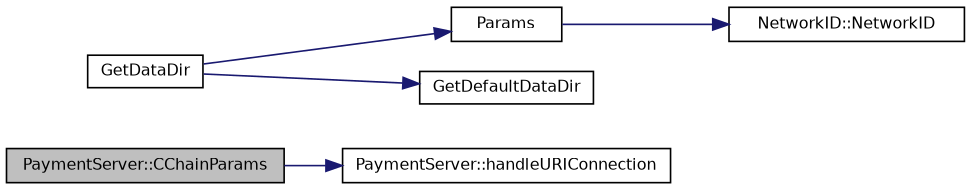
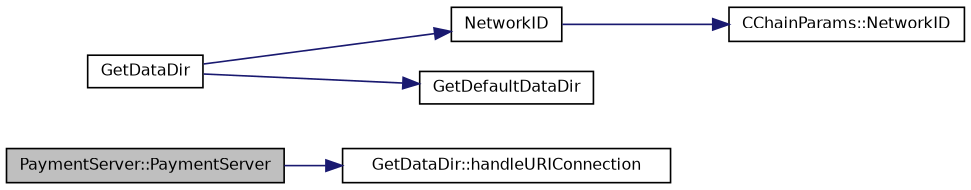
node "Params": label "Params" -> "NetworkID"
node "NetworkID::NetworkID": label "NetworkID::NetworkID" -> "CChainParams::NetworkID"
node "PaymentServer::CChainParams": label "PaymentServer::CChainParams" -> "PaymentServer::PaymentServer"
node "PaymentServer::handleURIConnection": label "PaymentServer::handleURIConnection" -> "GetDataDir::handleURIConnection"
